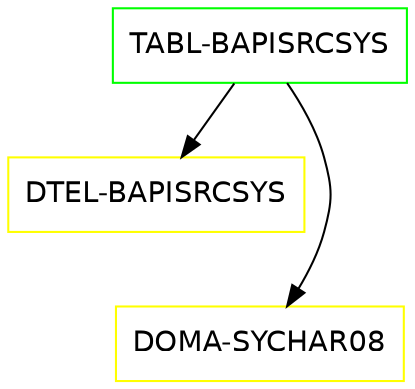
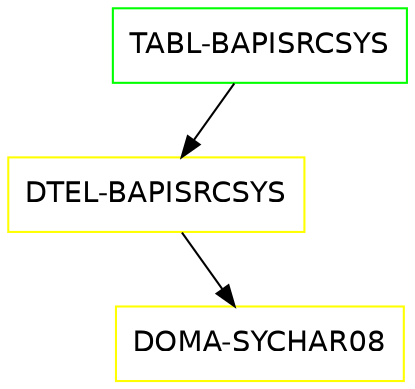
edge "TABL-BAPISRCSYS" -> "DOMA-SYCHAR08": now "DTEL-BAPISRCSYS" -> "DOMA-SYCHAR08"
